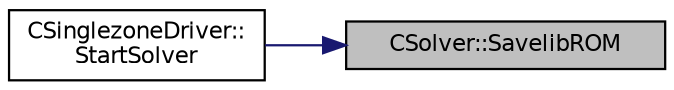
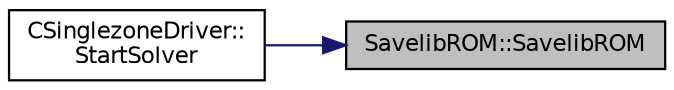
node "CSolver::SavelibROM": label "CSolver::SavelibROM" -> "SavelibROM::SavelibROM"
